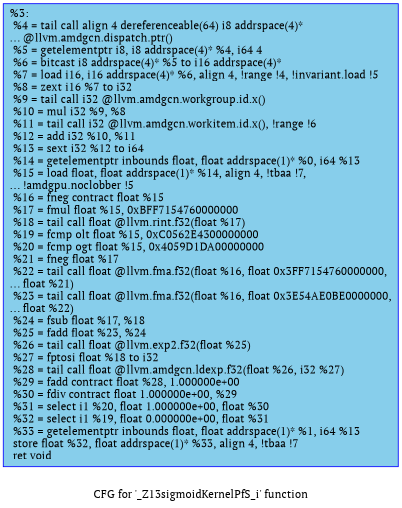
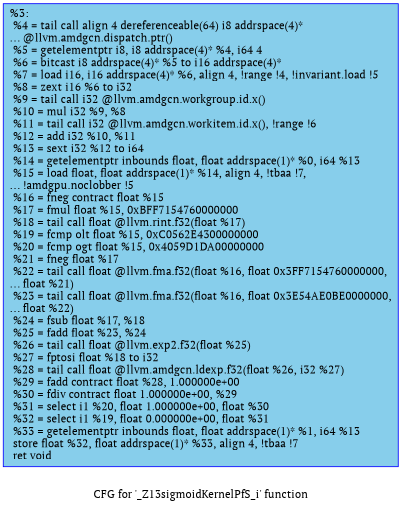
node "%3:": text "%8 = zext i16 %7 to i32" -> "%8 = zext i16 %6 to i32"
